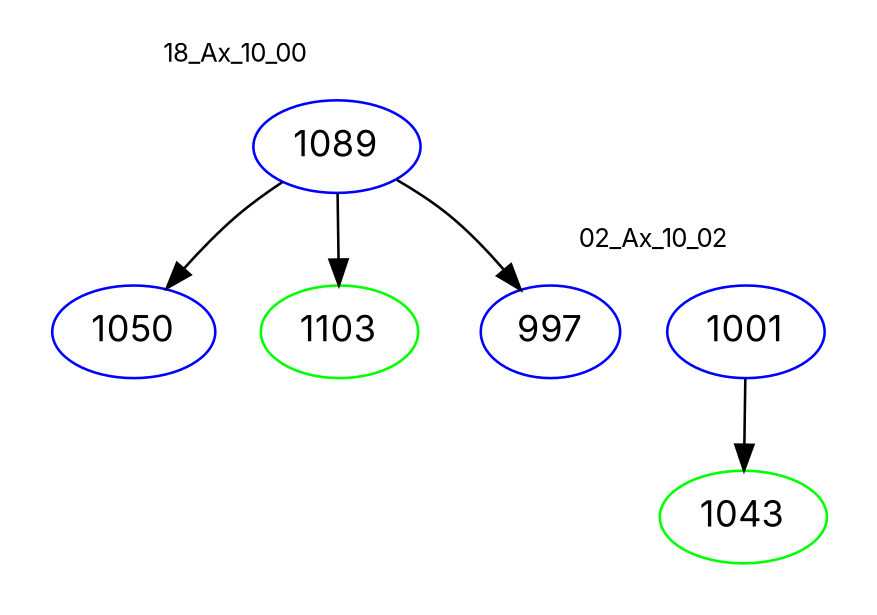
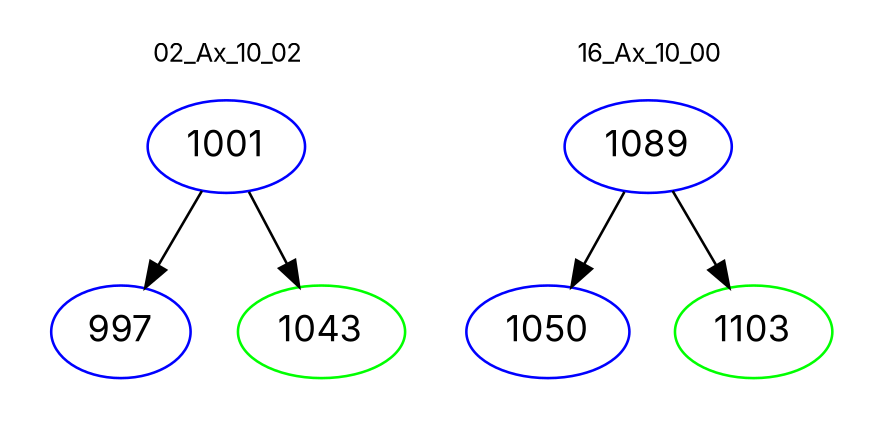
cluster "18_Ax_10_00": label "18_Ax_10_00" -> "16_Ax_10_00"
edge "1089" -> "997": now "1001" -> "997"
